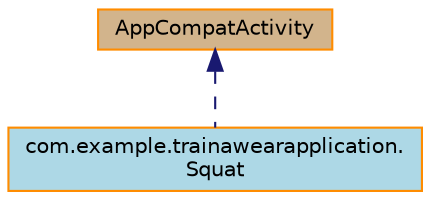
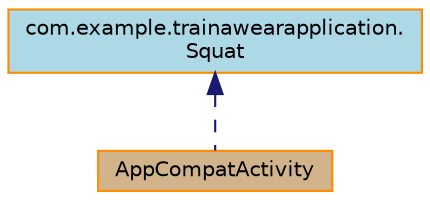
edge "com.example.trainawearapplication. Squat" -> "AppCompatActivity": reversed
